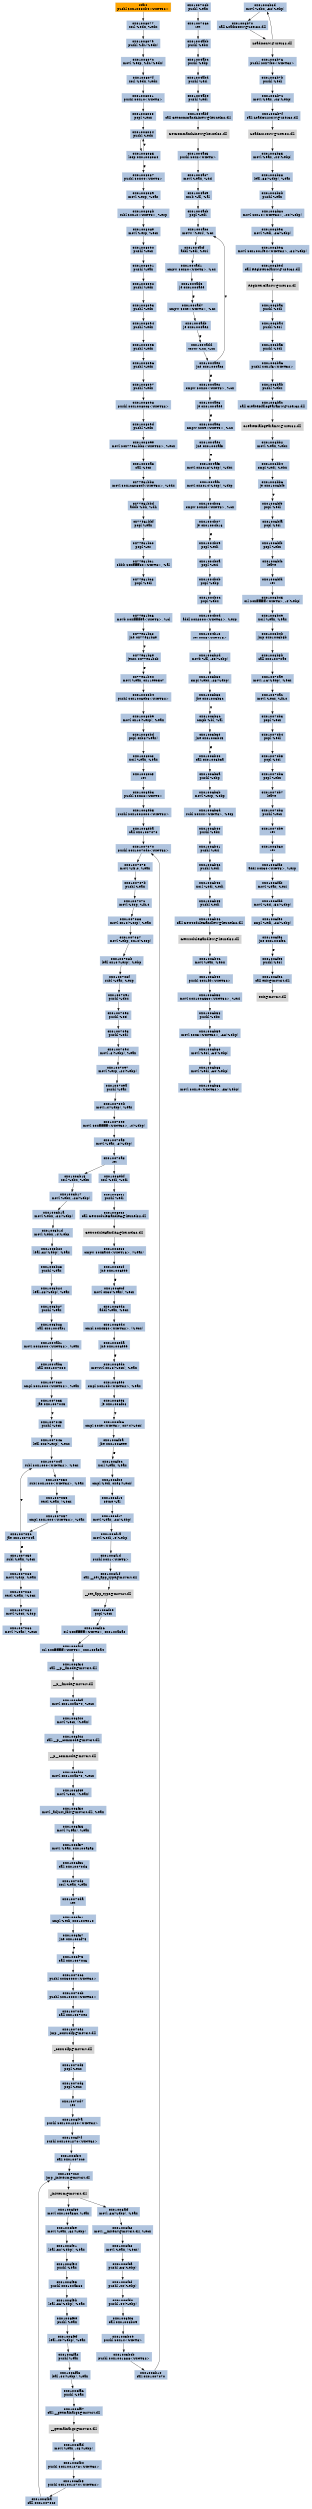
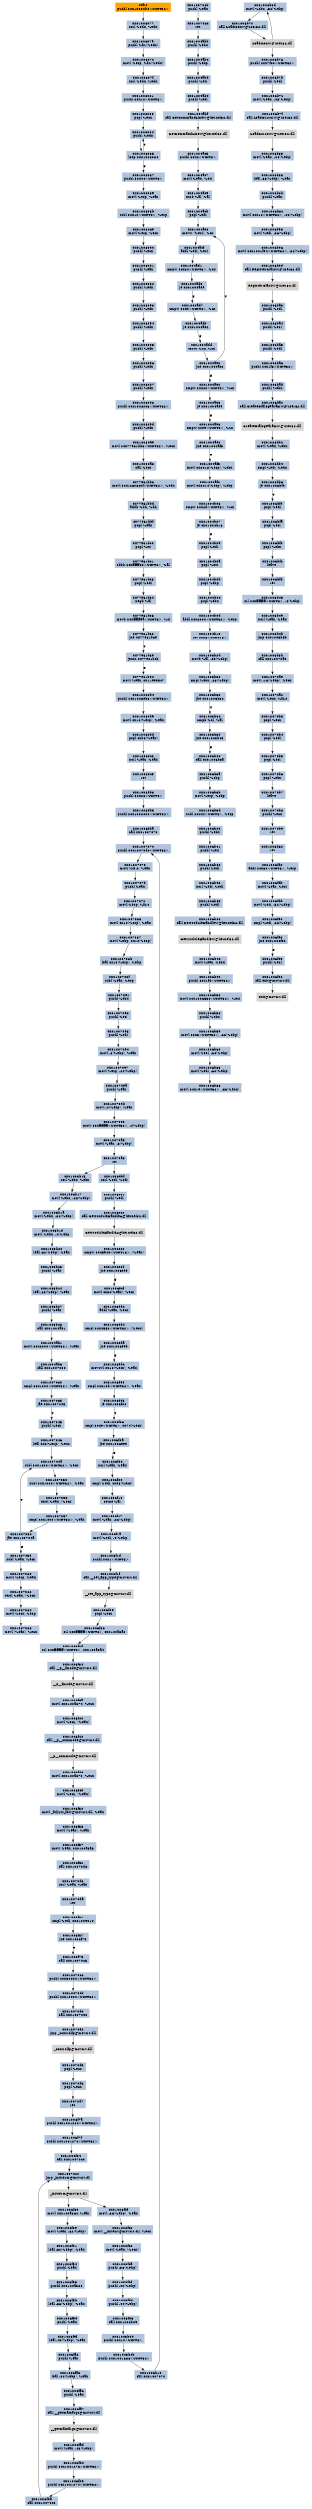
node "0x77e61bc4 negb %al": added
edge "0x01006eb5 pushl $0x1002000<UINT32>" -> "0x01006eba call 0x01007070": removed
